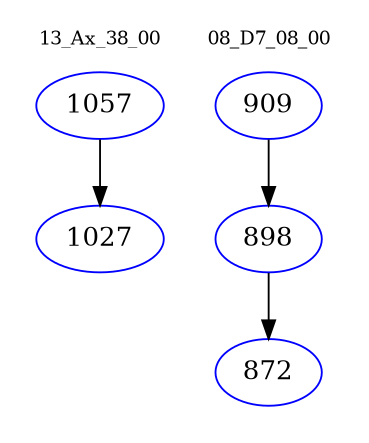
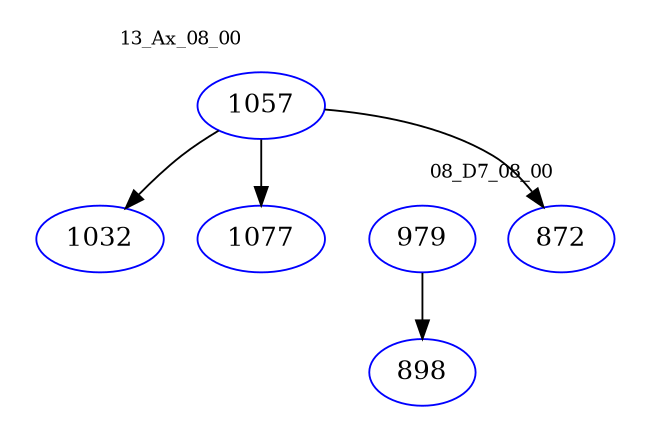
cluster "13_Ax_38_00": label "13_Ax_38_00" -> "13_Ax_08_00"
node "909": label "909" -> "979"
node "1032": added
node "1027": label "1027" -> "1077"
edge "898" -> "872": now "1057" -> "872"
